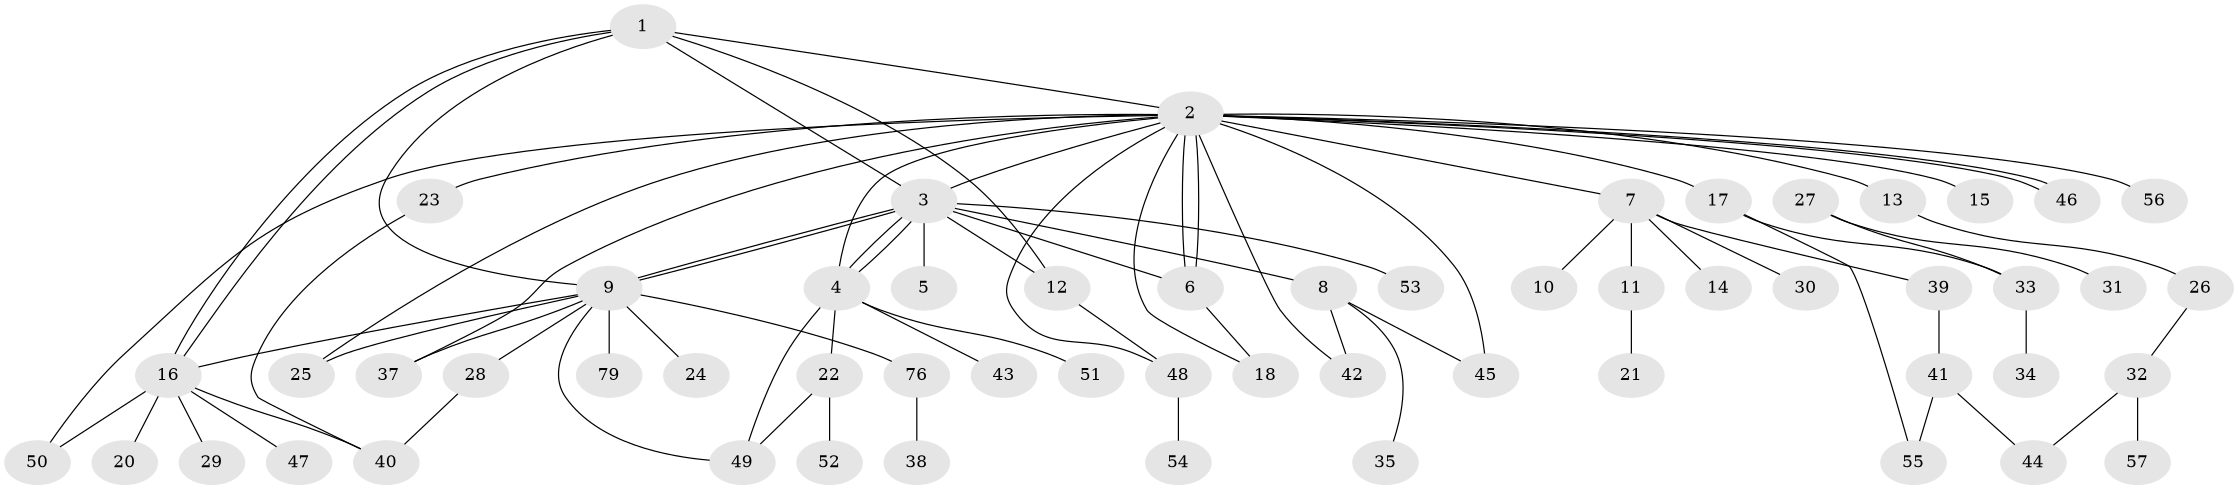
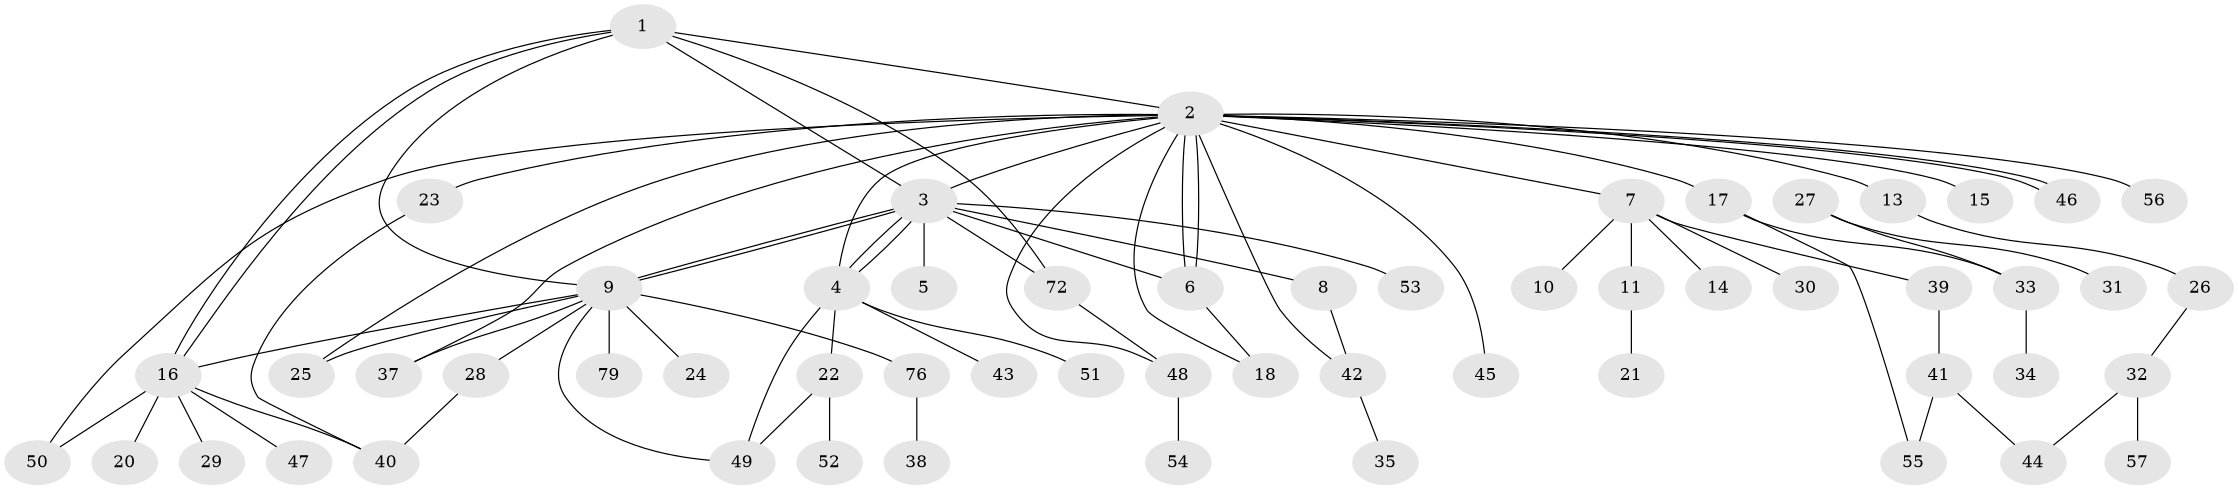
node "12": label "12" -> "72"
edge "8" -- "45": removed
edge "8" -- "35": now "42" -- "35"
